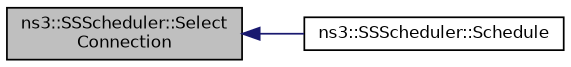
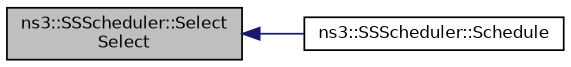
node "ns3::SSScheduler::Select Connection": label "ns3::SSScheduler::Select Connection" -> "ns3::SSScheduler::Select Select"
